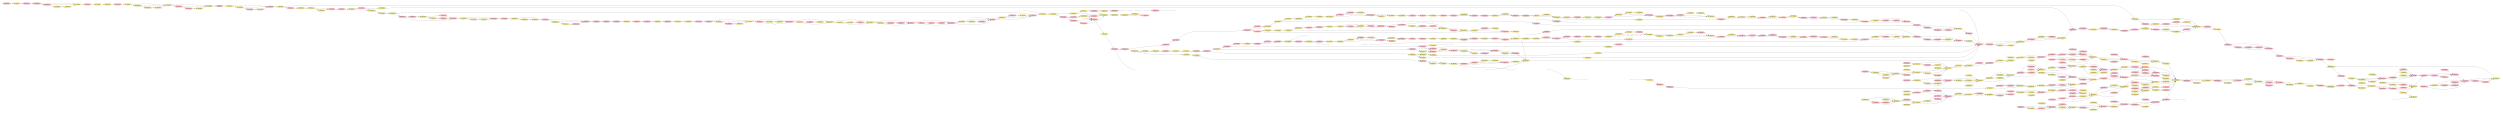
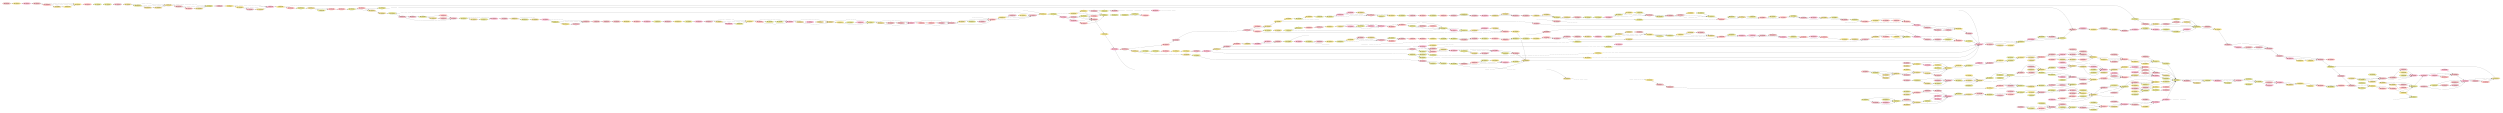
node "BB_10000b59e": removed
